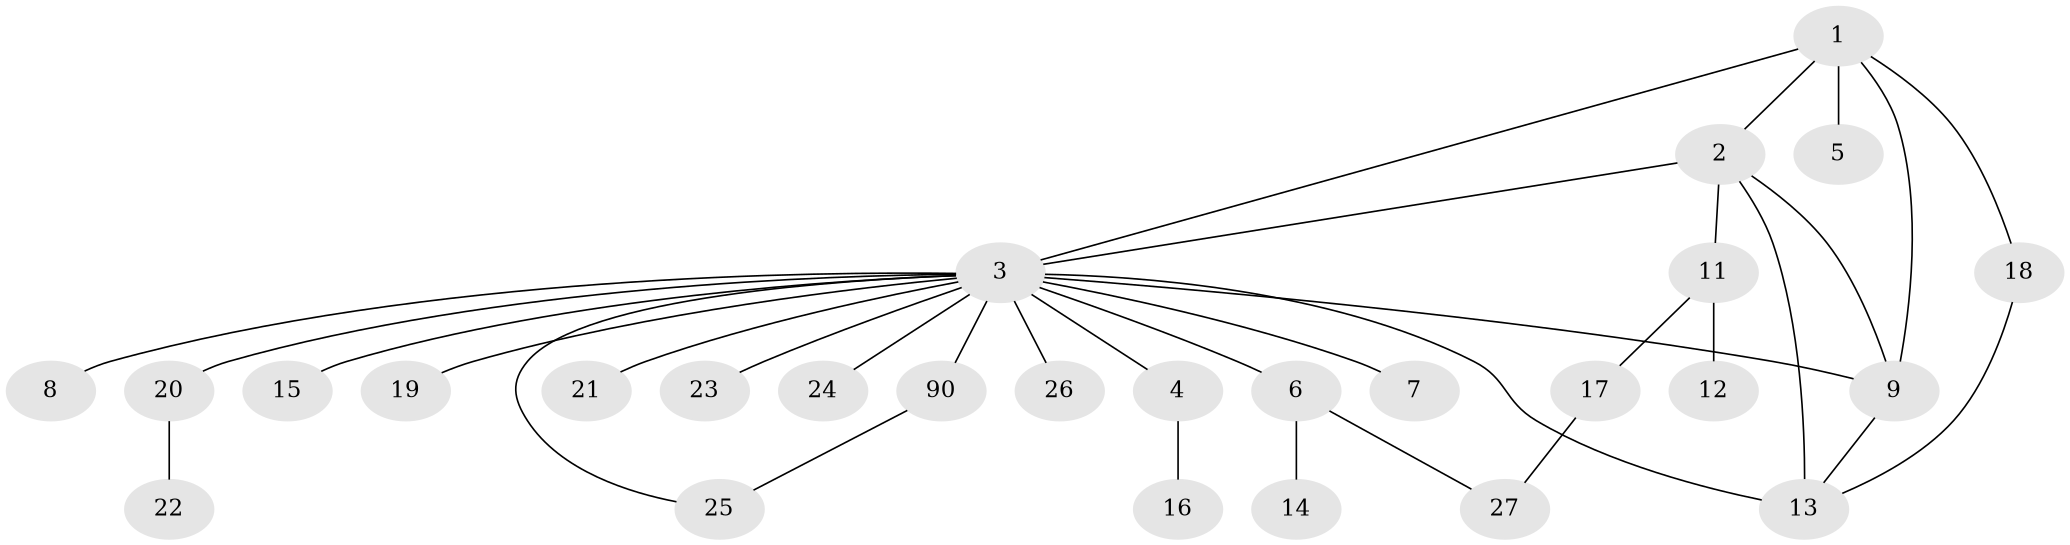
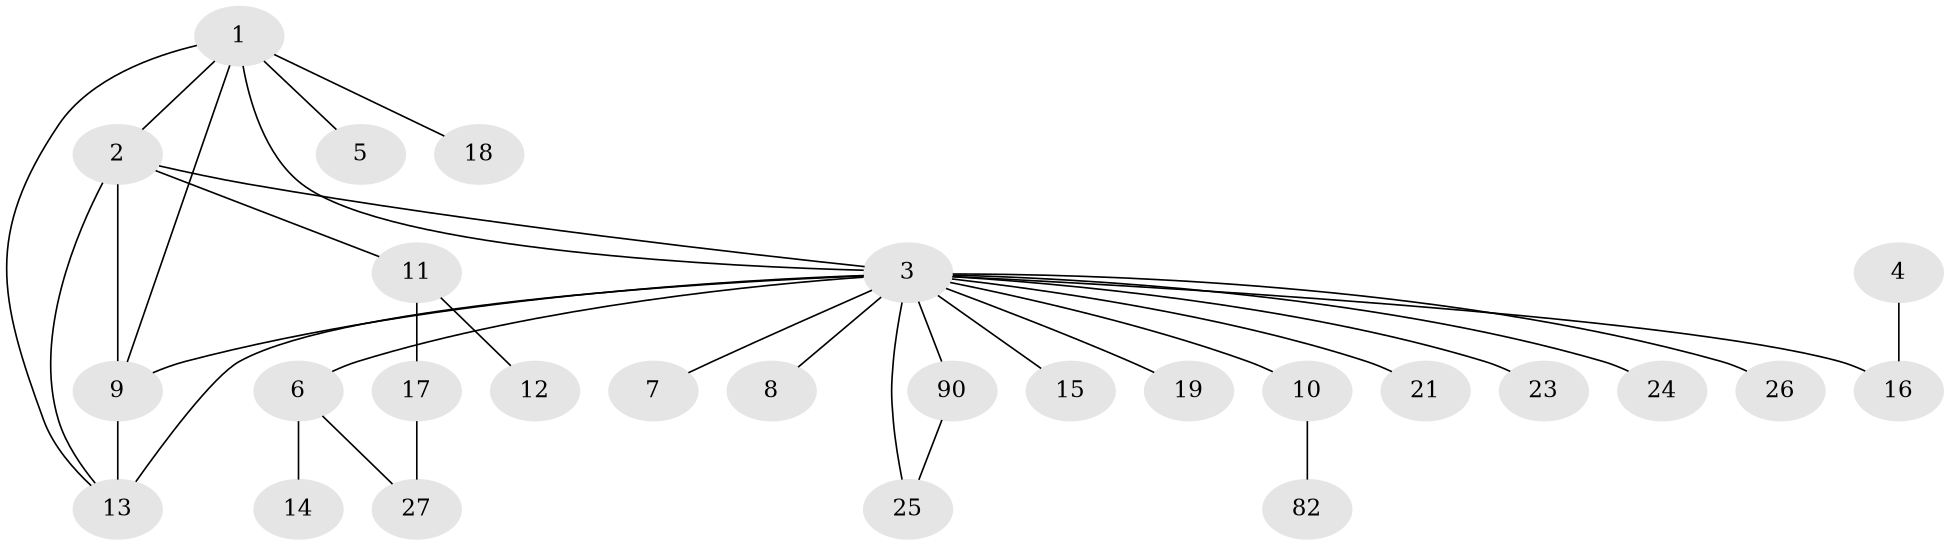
edge "3" -- "4": now "3" -- "16"
node "20": label "20" -> "10"
edge "18" -- "13": now "1" -- "13"
node "22": label "22" -> "82"
